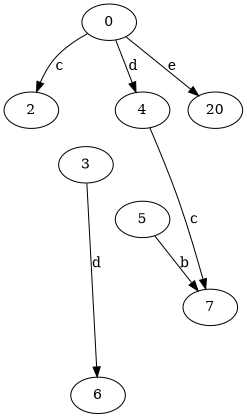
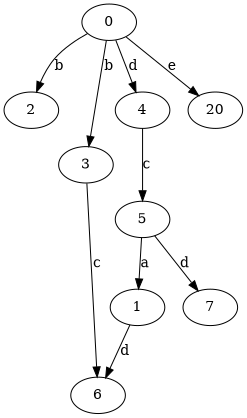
edge "0" -> "2": label "c" -> "b"
edge "0" -> "3": added, label "b"
edge "4" -> "7": now "4" -> "5"
edge "3" -> "6": label "d" -> "c"
edge "5" -> "7": label "b" -> "d"
node "1": added
